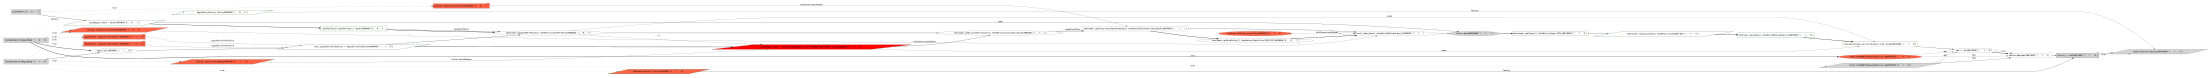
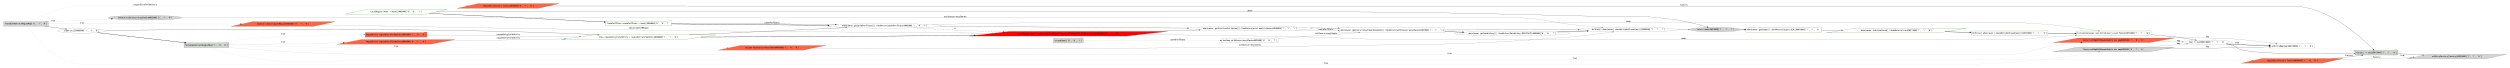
node "boolean withConcurrencyChecks@@@2@@@['0', '0', '1']": fillcolor tomato -> white
edge "createOwner['0', '0', '1']" -> "boolean withConcurrencyChecks@@@2@@@['0', '0', '1']": label "true" -> "cachePerfStats"
node "RegionEntryFactory factory@@@2@@@['1', '0', '0']": fillcolor white -> tomato
edge "createOwner['0', '0', '1']" -> "LocalRegion owner = mock()@@@3@@@['0', '0', '1']": removed
edge "TestableAbstractRegionMap['1', '0', '0']" -> "RegionEntryFactory factory@@@2@@@['1', '0', '0']": label "factory" -> "true"
node "boolean withConcurrencyChecks@@@2@@@['0', '1', '0']": fillcolor tomato -> lightgray
node "RegionEntry regionEntryForGetEntry@@@2@@@['0', '1', '0']": shape folder -> parallelogram
edge "TestableAbstractRegionMap['0', '1', '0']" -> "boolean withConcurrencyChecks@@@2@@@['1', '0', '0']": now "TestableAbstractRegionMap['0', '1', '0']" -> "boolean withConcurrencyChecks@@@2@@@['0', '1', '0']"
edge "TestableAbstractRegionMap['1', '0', '0']" -> "super(null)@@@3@@@['1', '1', '0']": reversed
edge "map != null@@@14@@@['1', '1', '0']" -> "factory != null@@@17@@@['1', '1', '0']": added
edge "setEntryMap(map)@@@15@@@['1', '1', '0']" -> "factory != null@@@17@@@['1', '1', '0']": style bold -> dotted
edge "TestableAbstractRegionMap['1', '0', '0']" -> "ConcurrentMapWithReusableEntries map@@@2@@@['1', '0', '0']": style bold -> dotted
node "ConcurrentMapWithReusableEntries map@@@2@@@['1', '0', '0']": shape ellipse -> parallelogram
edge "RegionEntryFactory factory@@@2@@@['1', '0', '0']" -> "factory != null@@@17@@@['1', '1', '0']": added, label "factory"
edge "TestableAbstractRegionMap['0', '1', '0']" -> "RegionEntryFactory factory@@@2@@@['0', '1', '0']": label "true" -> "regionEntryForGetEntry"
